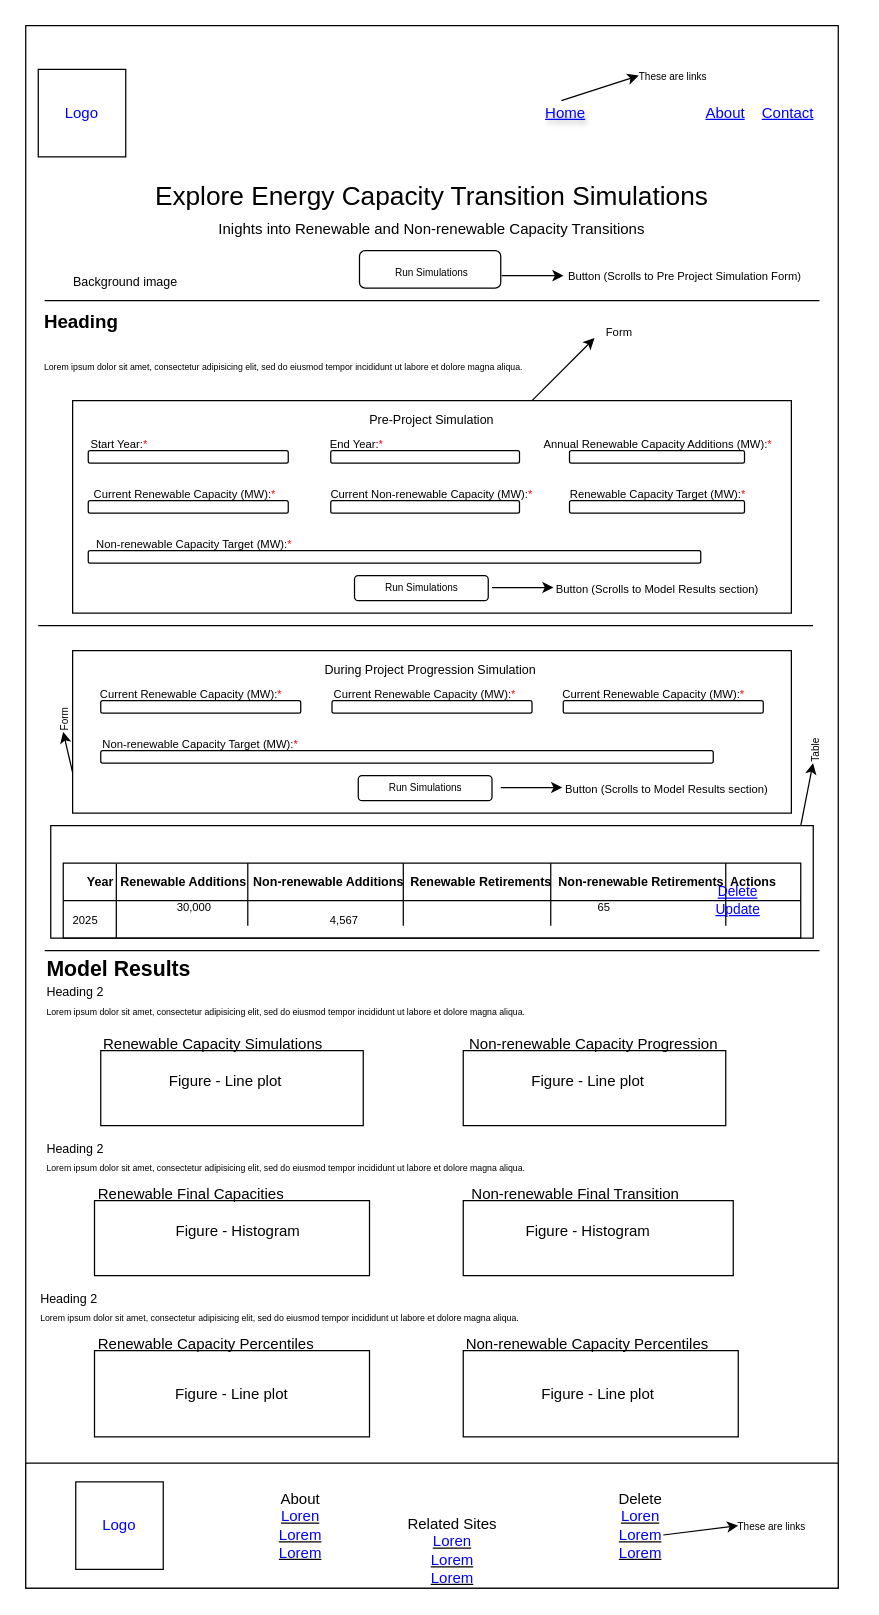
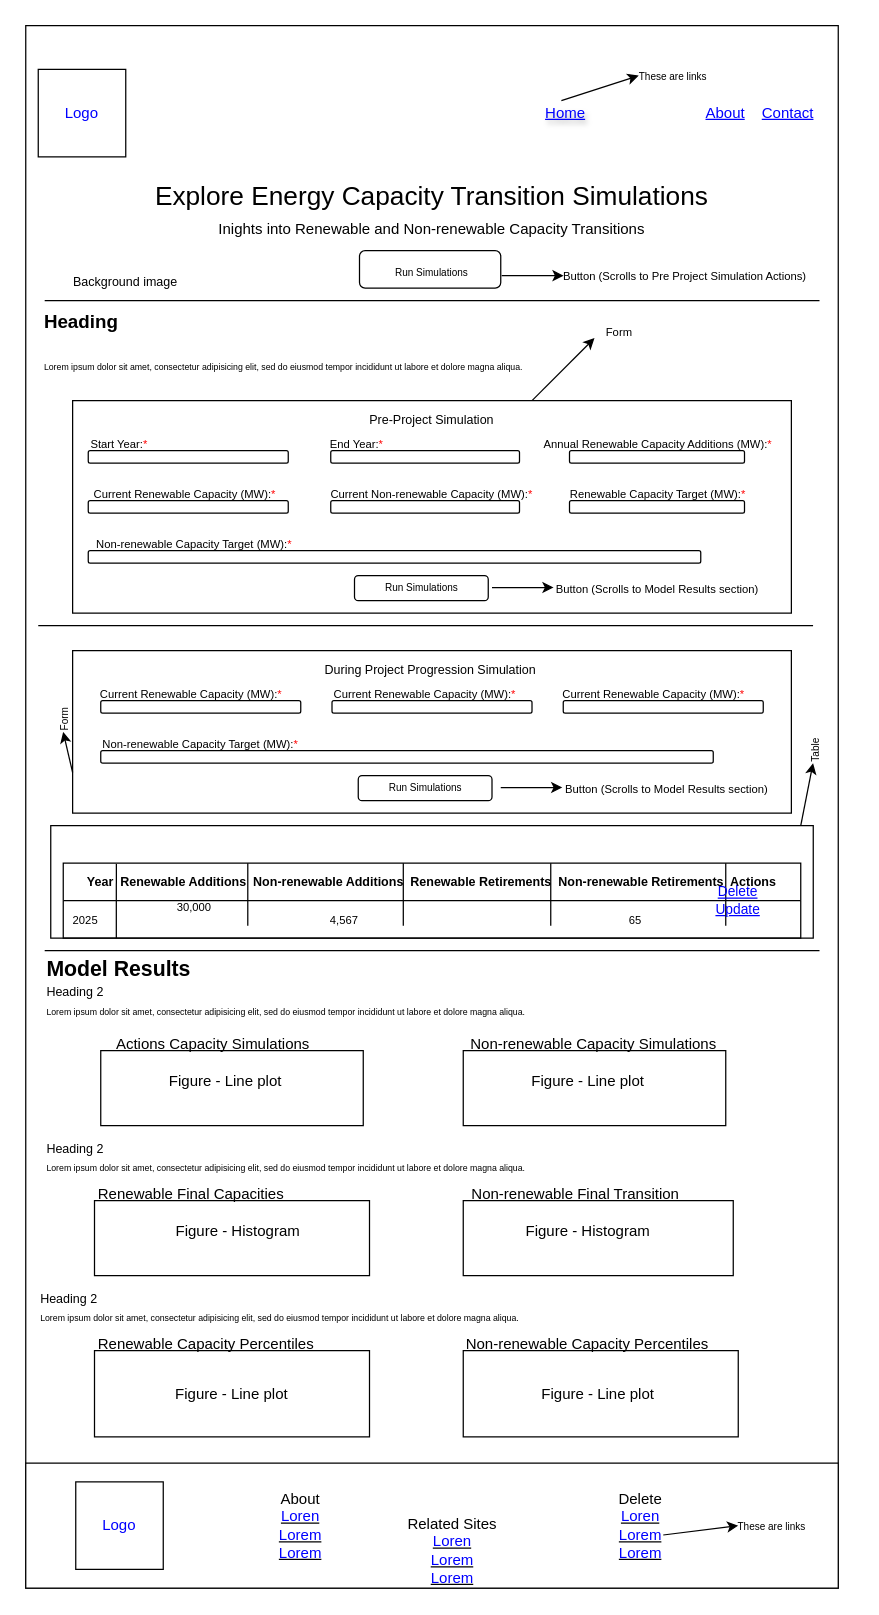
node "Button (Scrolls to Pre Project Simulation Form)": label "Button (Scrolls to Pre Project Simulation Form)" -> "Button (Scrolls to Pre Project Simulation Actions)"
node "65": moved (604, 907) -> (635, 919)
node "Renewable Capacity Simulations": label "Renewable Capacity Simulations" -> "Actions Capacity Simulations"
node "Non-renewable Capacity Progression": label "Non-renewable Capacity Progression" -> "Non-renewable Capacity Simulations"
